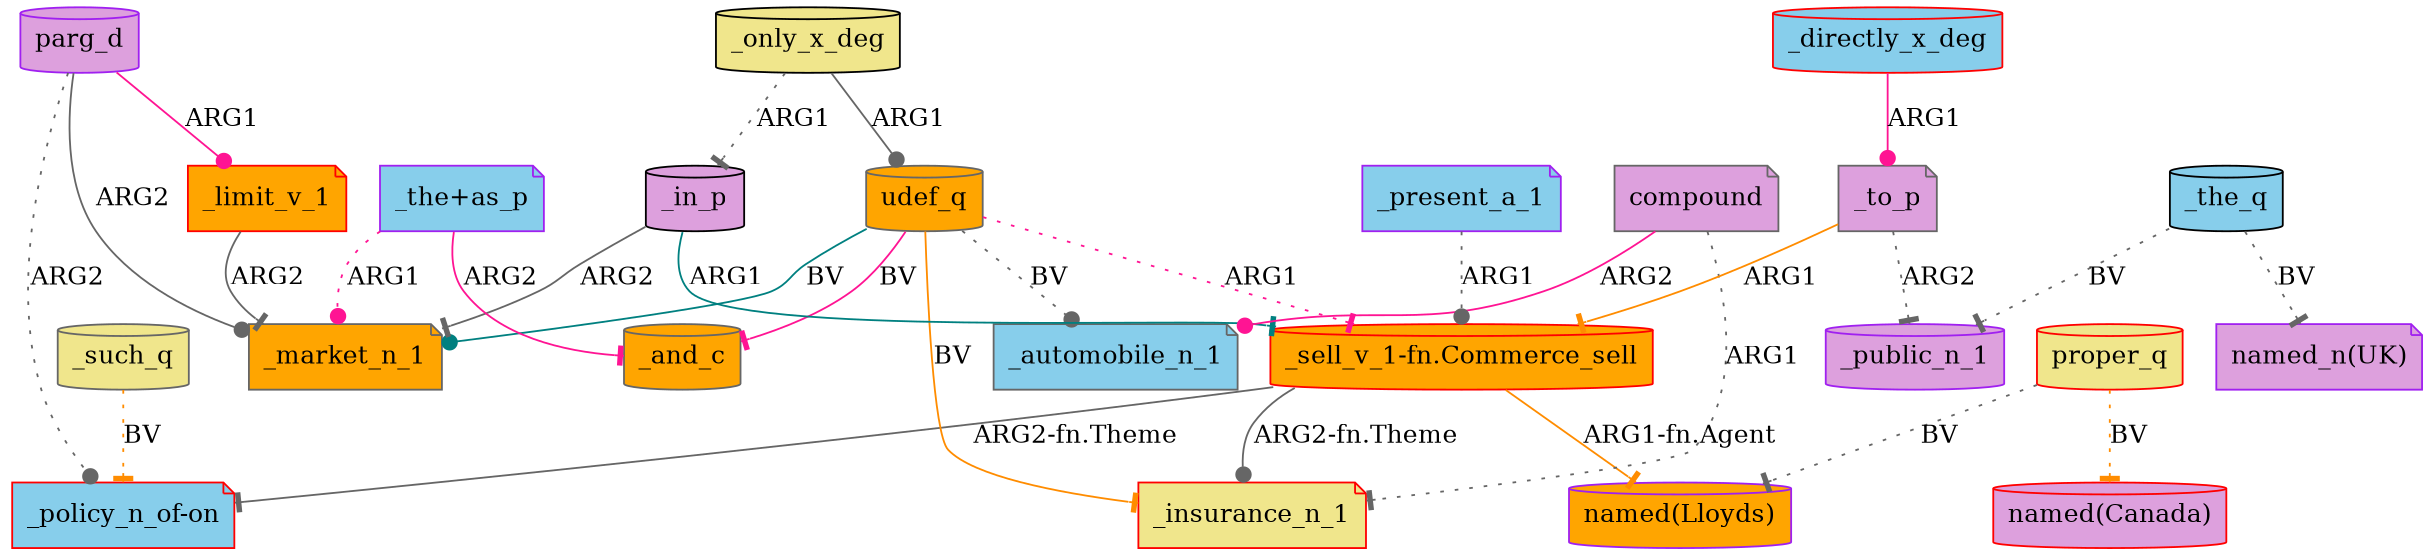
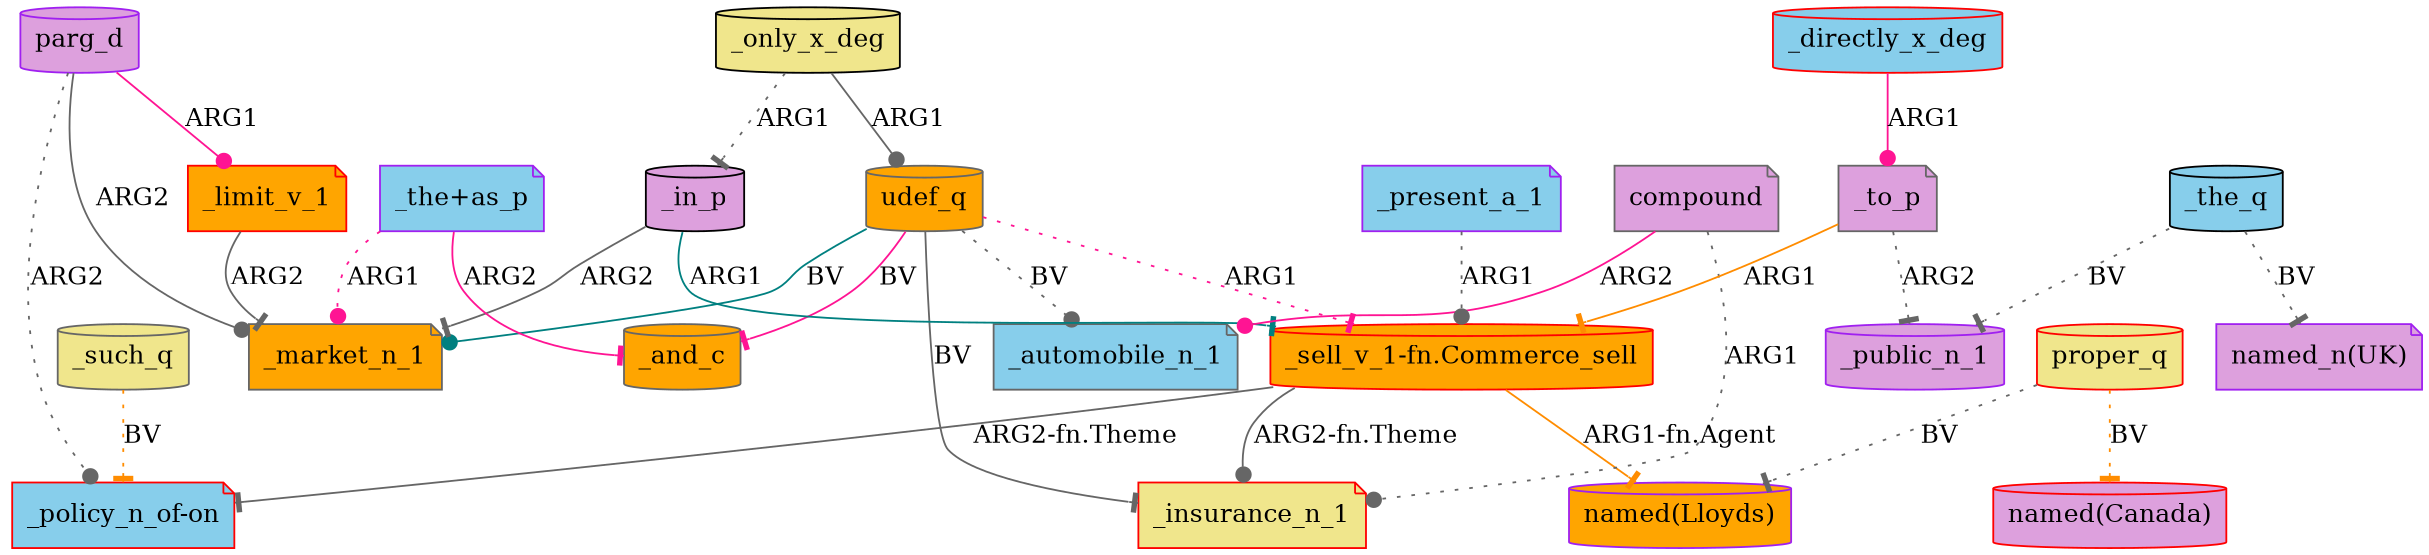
edge "udef_q" -> "_insurance_n_1": color darkorange -> gray40
edge "compound" -> "_insurance_n_1": arrowhead tee -> dot
